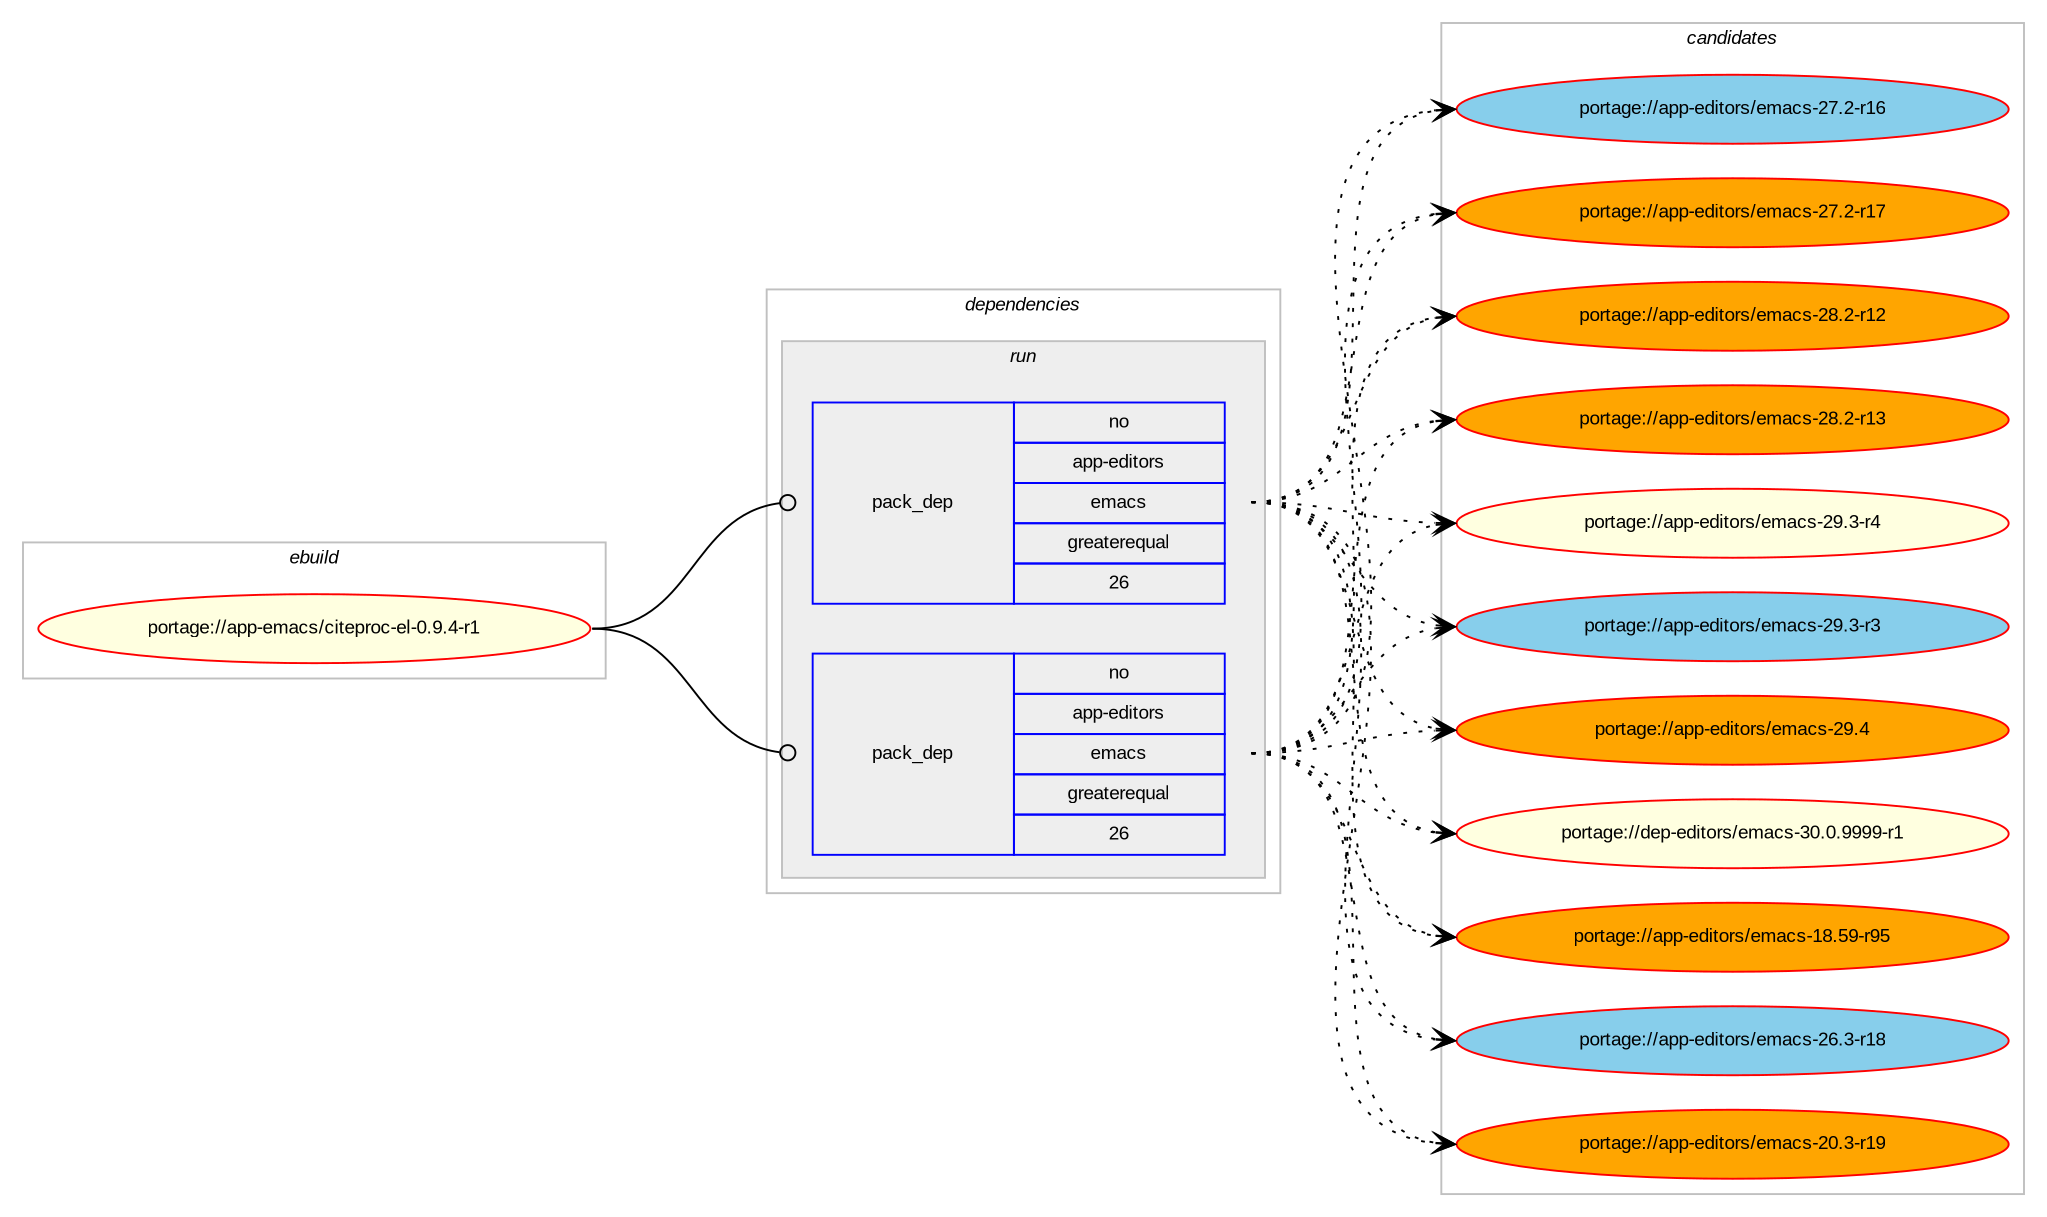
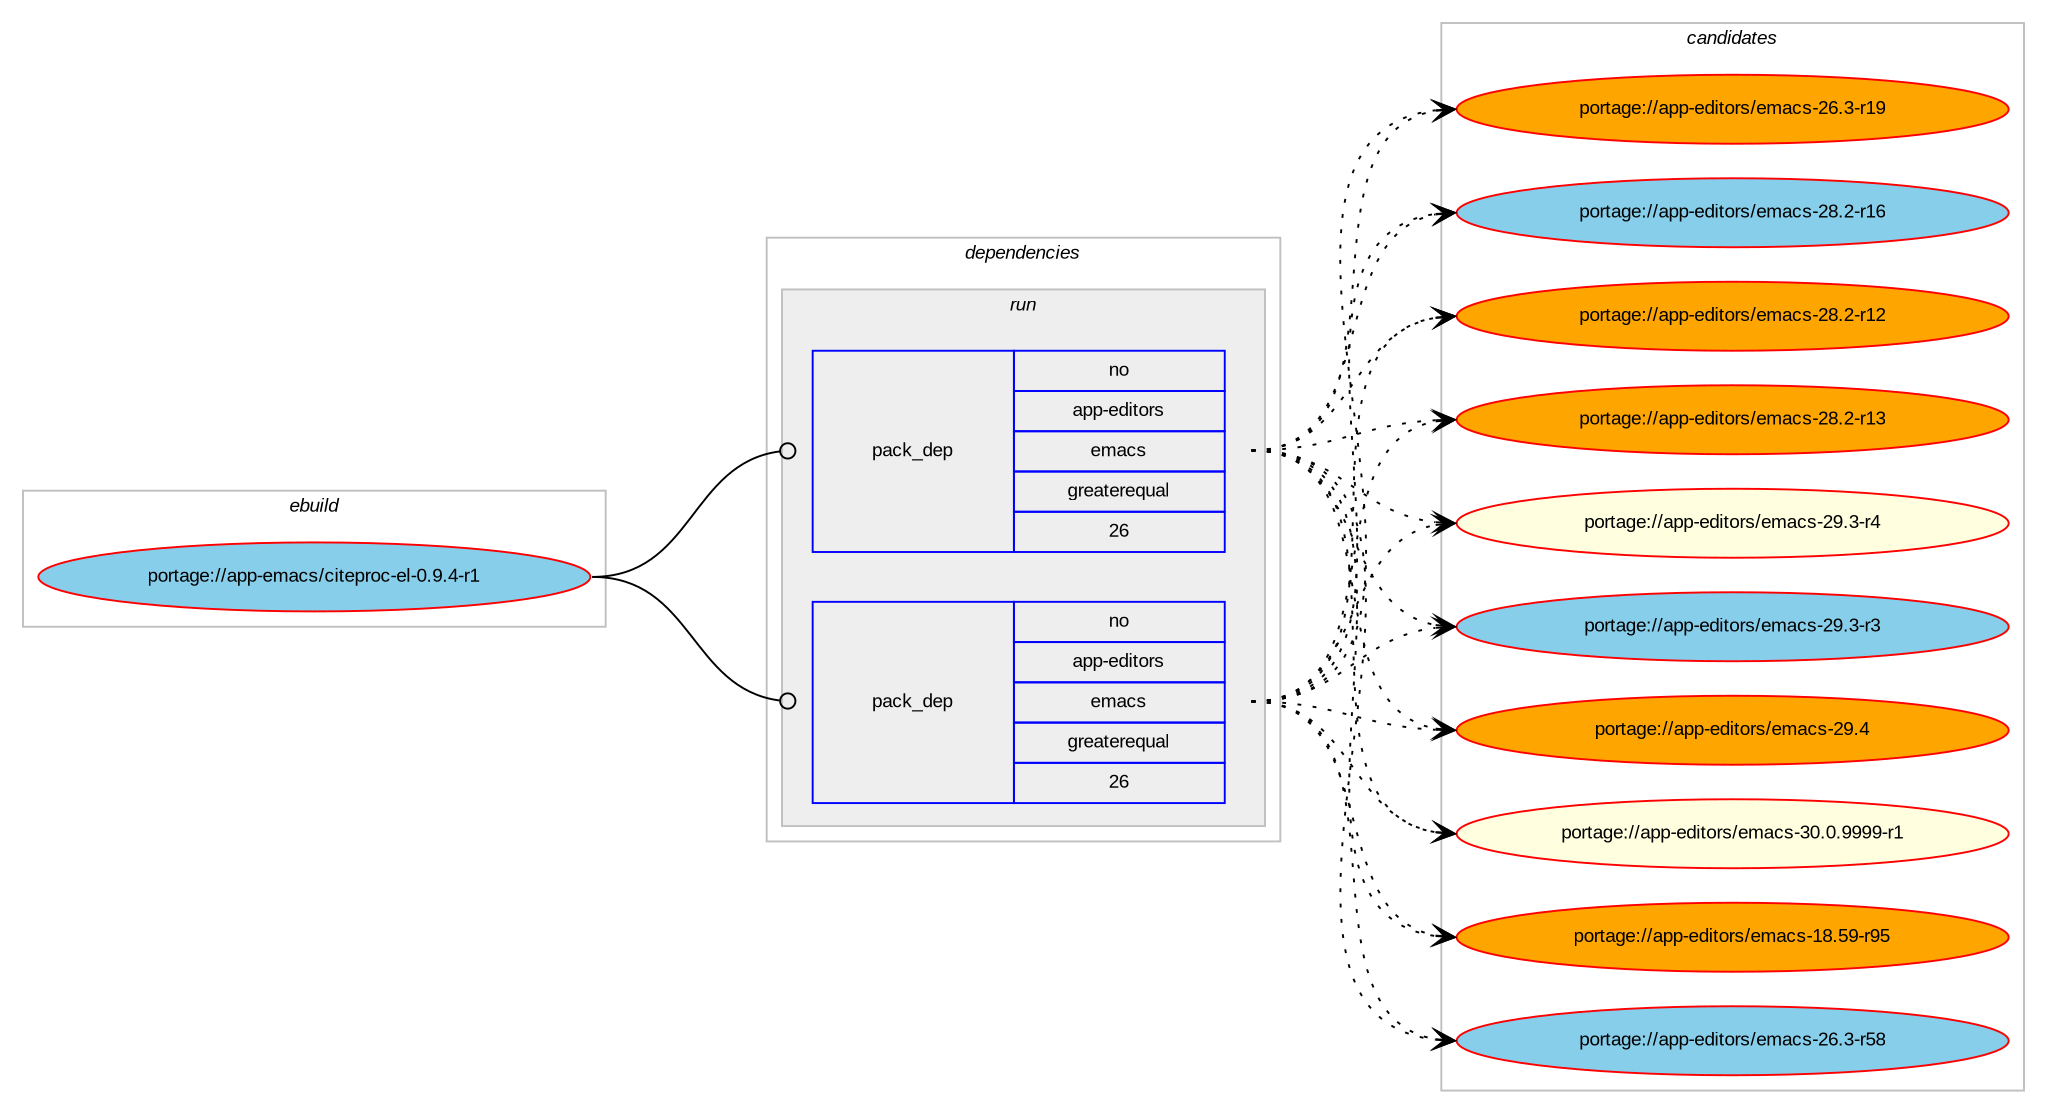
node "portage://app-editors/emacs-27.2-r16": label "portage://app-editors/emacs-27.2-r16" -> "portage://app-editors/emacs-28.2-r16"
node "portage://app-editors/emacs-27.2-r17": removed
node "portage://app-emacs/citeproc-el-0.9.4-r1": fillcolor lightyellow -> skyblue
node "portage://dep-editors/emacs-30.0.9999-r1": label "portage://dep-editors/emacs-30.0.9999-r1" -> "portage://app-editors/emacs-30.0.9999-r1"
node "portage://app-editors/emacs-26.3-r18": label "portage://app-editors/emacs-26.3-r18" -> "portage://app-editors/emacs-26.3-r58"
node "portage://app-editors/emacs-20.3-r19": label "portage://app-editors/emacs-20.3-r19" -> "portage://app-editors/emacs-26.3-r19"
